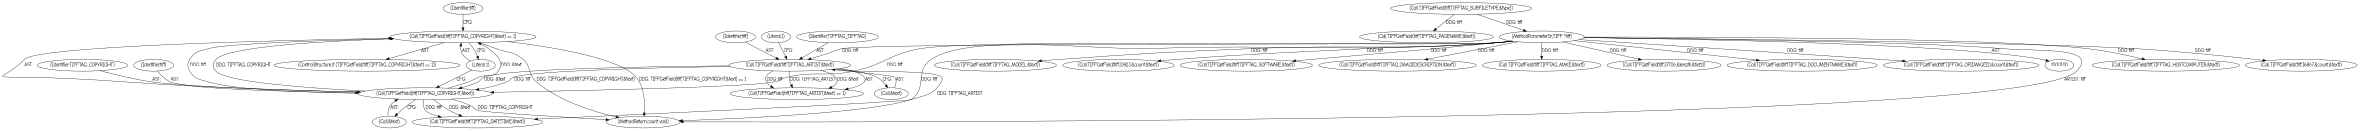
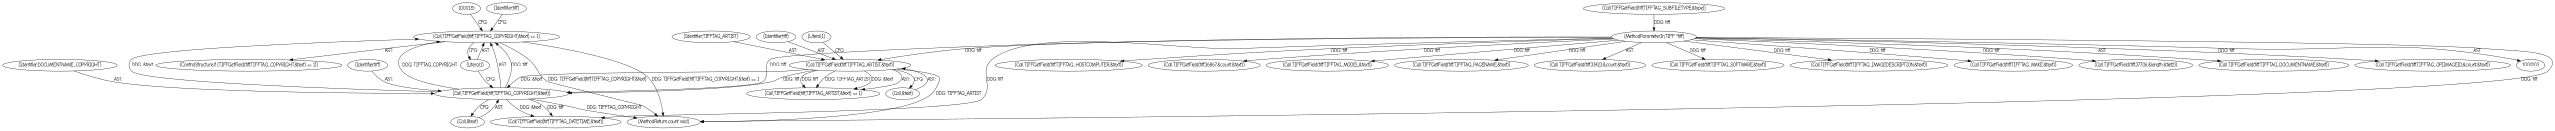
node "1000135": added
edge "(Call,TIFFGetField(tiff,TIFFTAG_SUBFILETYPE,&type))" -> "(Call,TIFFGetField(tiff,TIFFTAG_PAGENAME,&text))": now "(MethodParameterIn,TIFF *tiff)" -> "(Call,TIFFGetField(tiff,TIFFTAG_PAGENAME,&text))"
node "(Identifier,TIFFTAG_TIFFTAG)": label "(Identifier,TIFFTAG_TIFFTAG)" -> "(Identifier,TIFFTAG_ARTIST)"
edge "(MethodParameterIn,TIFF *tiff)" -> "(Call,TIFFGetField(tiff,33423,&count,&text))": label "DDG: tiff" -> "AST: "
edge "(MethodParameterIn,TIFF *tiff)" -> "(Call,TIFFGetField(tiff,TIFFTAG_DOCUMENTNAME,&text))": label "DDG: tiff" -> "AST: "
node "(Identifier,TIFFTAG_COPYRIGHT)": label "(Identifier,TIFFTAG_COPYRIGHT)" -> "(Identifier,DOCUMENTNAME_COPYRIGHT)"
node "1000100": label "1000100" -> "1000103"
edge "(MethodParameterIn,TIFF *tiff)" -> "(MethodReturn,count void)": label "ARTIST: tiff" -> "DDG: tiff"
